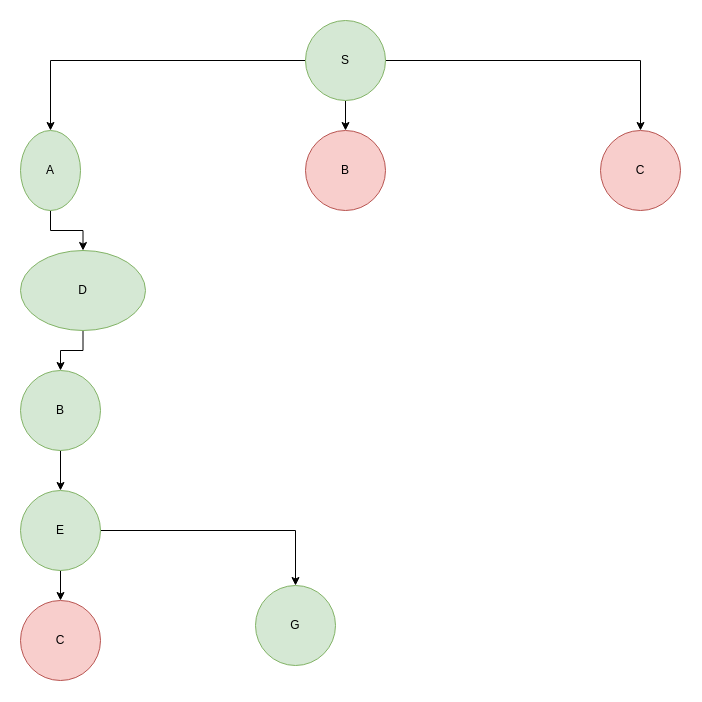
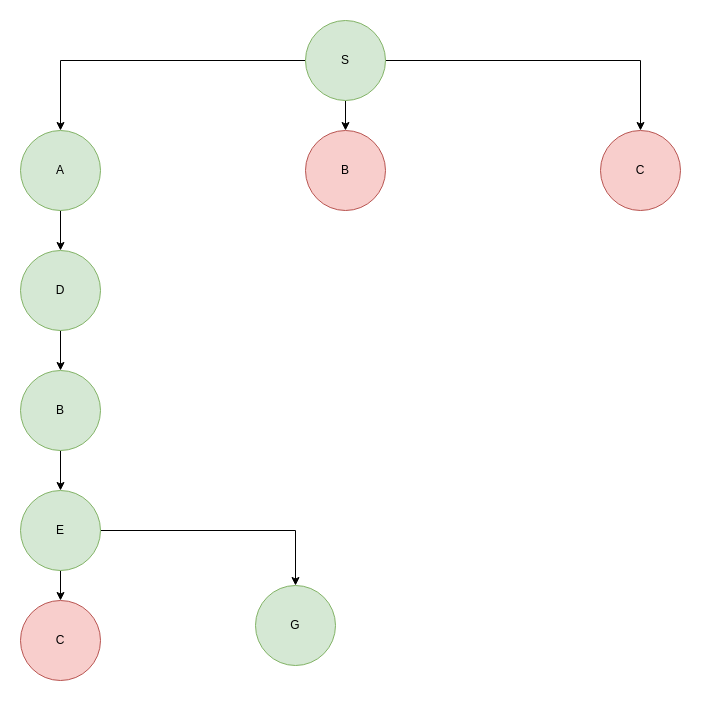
node "A": size 60x80 -> 80x80
node "D": size 125x80 -> 80x80
